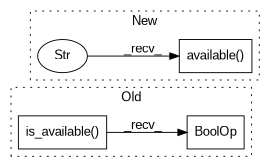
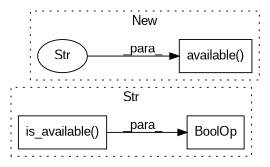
edge "Str" -> "available()": label "_recv_" -> "_para_"
cluster "Old": label "Old" -> "Str"
edge "is_available()" -> "BoolOp": label "_recv_" -> "_para_"
